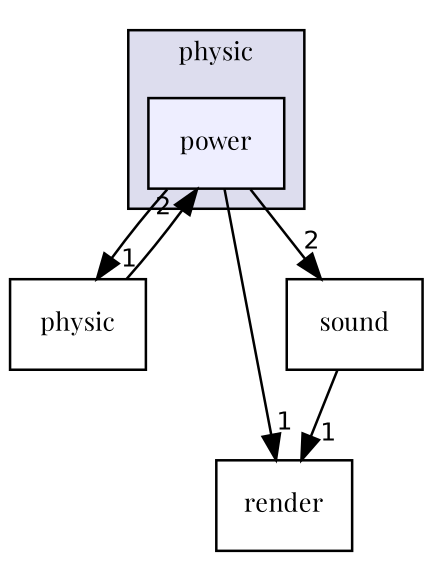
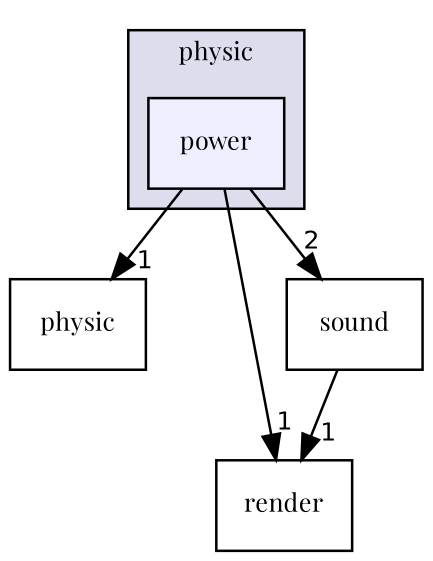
edge "physic" -> "power": removed
